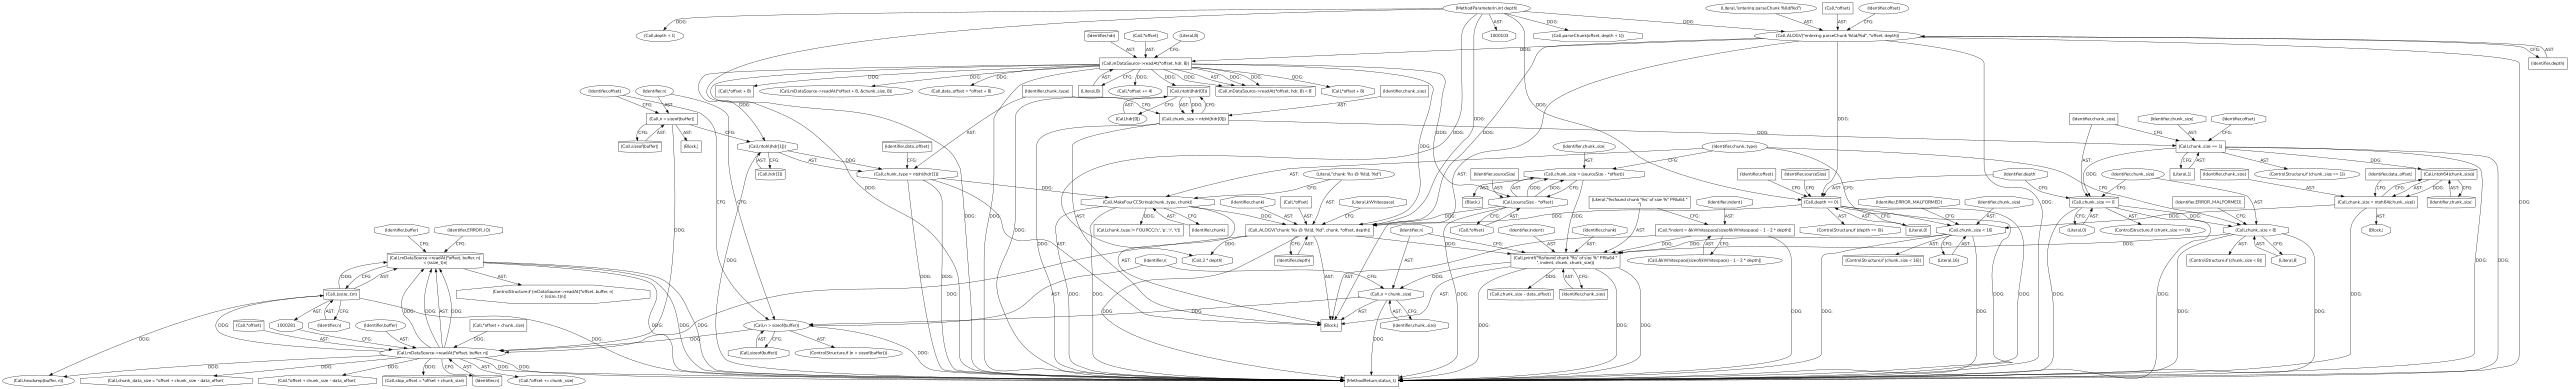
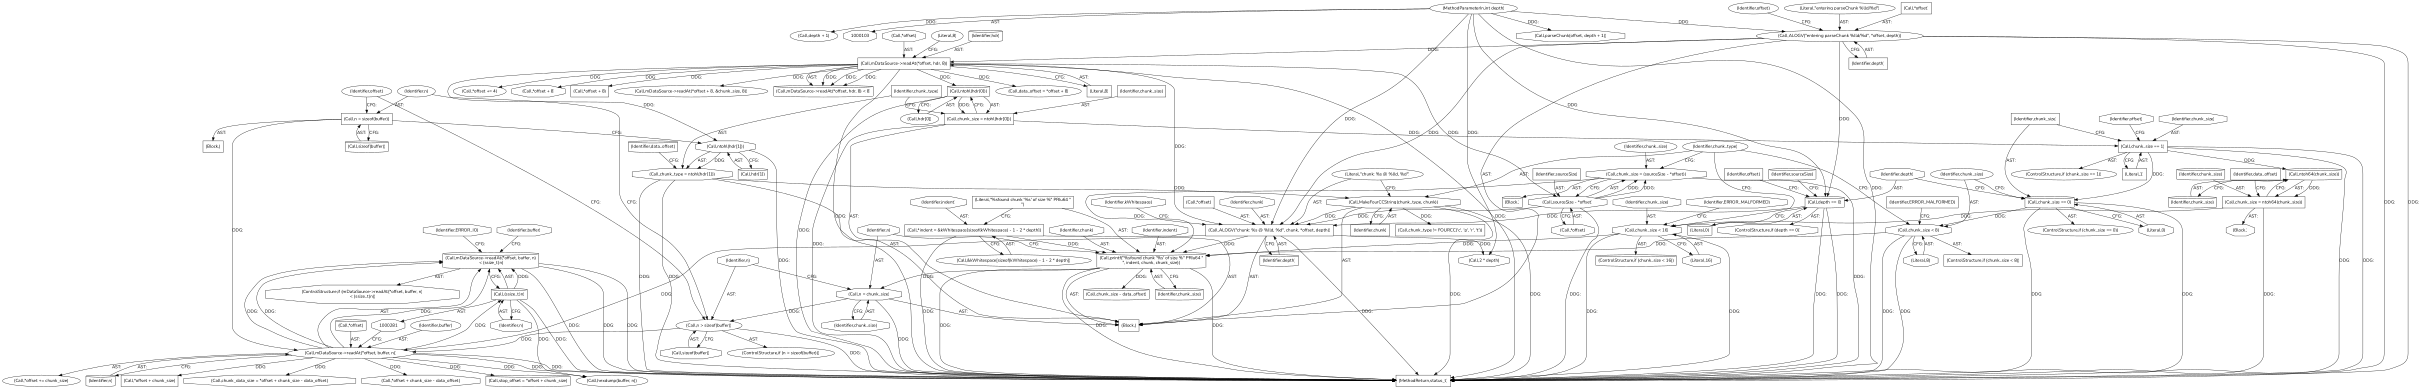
node "(Literal,kWhitespace)": label "(Literal,kWhitespace)" -> "(Identifier,kWhitespace)"
edge "(Call,*offset + chunk_size)" -> "(Call,mDataSource->readAt(*offset, buffer, n))": reversed
edge "(Call,chunk_size = (sourceSize - *offset))" -> "(MethodReturn,status_t)": added, label "DDG:"
